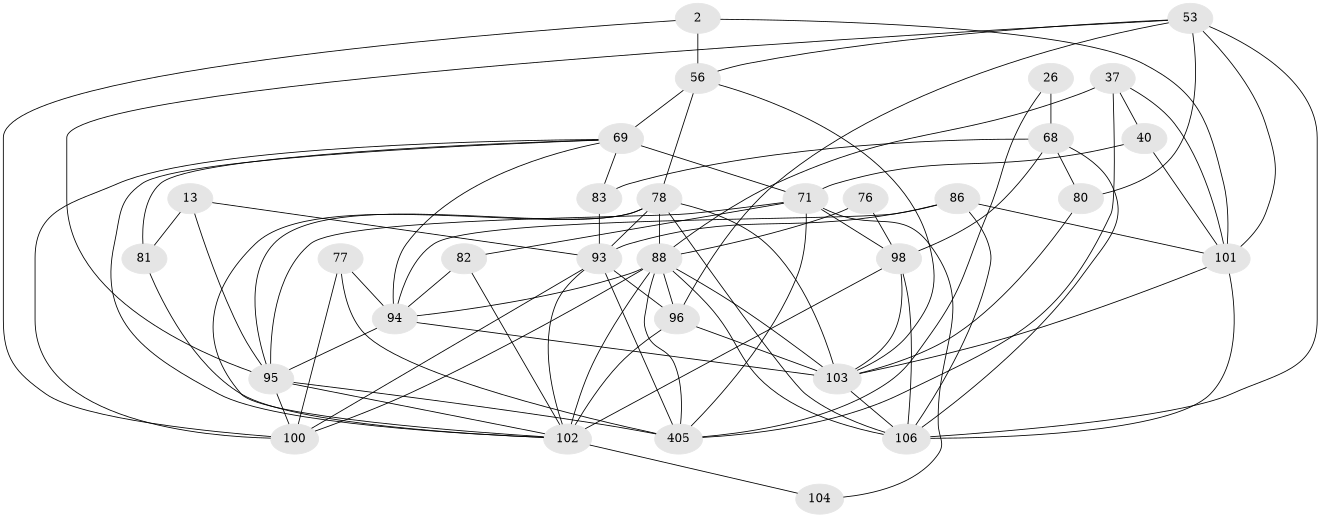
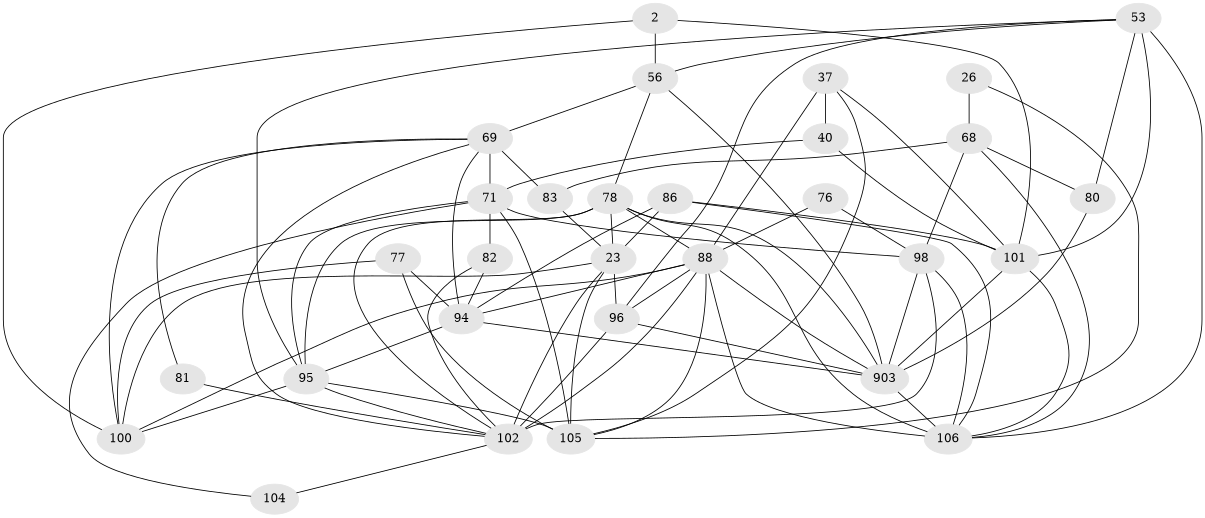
node "13": removed
node "93": label "93" -> "23"
node "103": label "103" -> "903"
node "405": label "405" -> "105"
